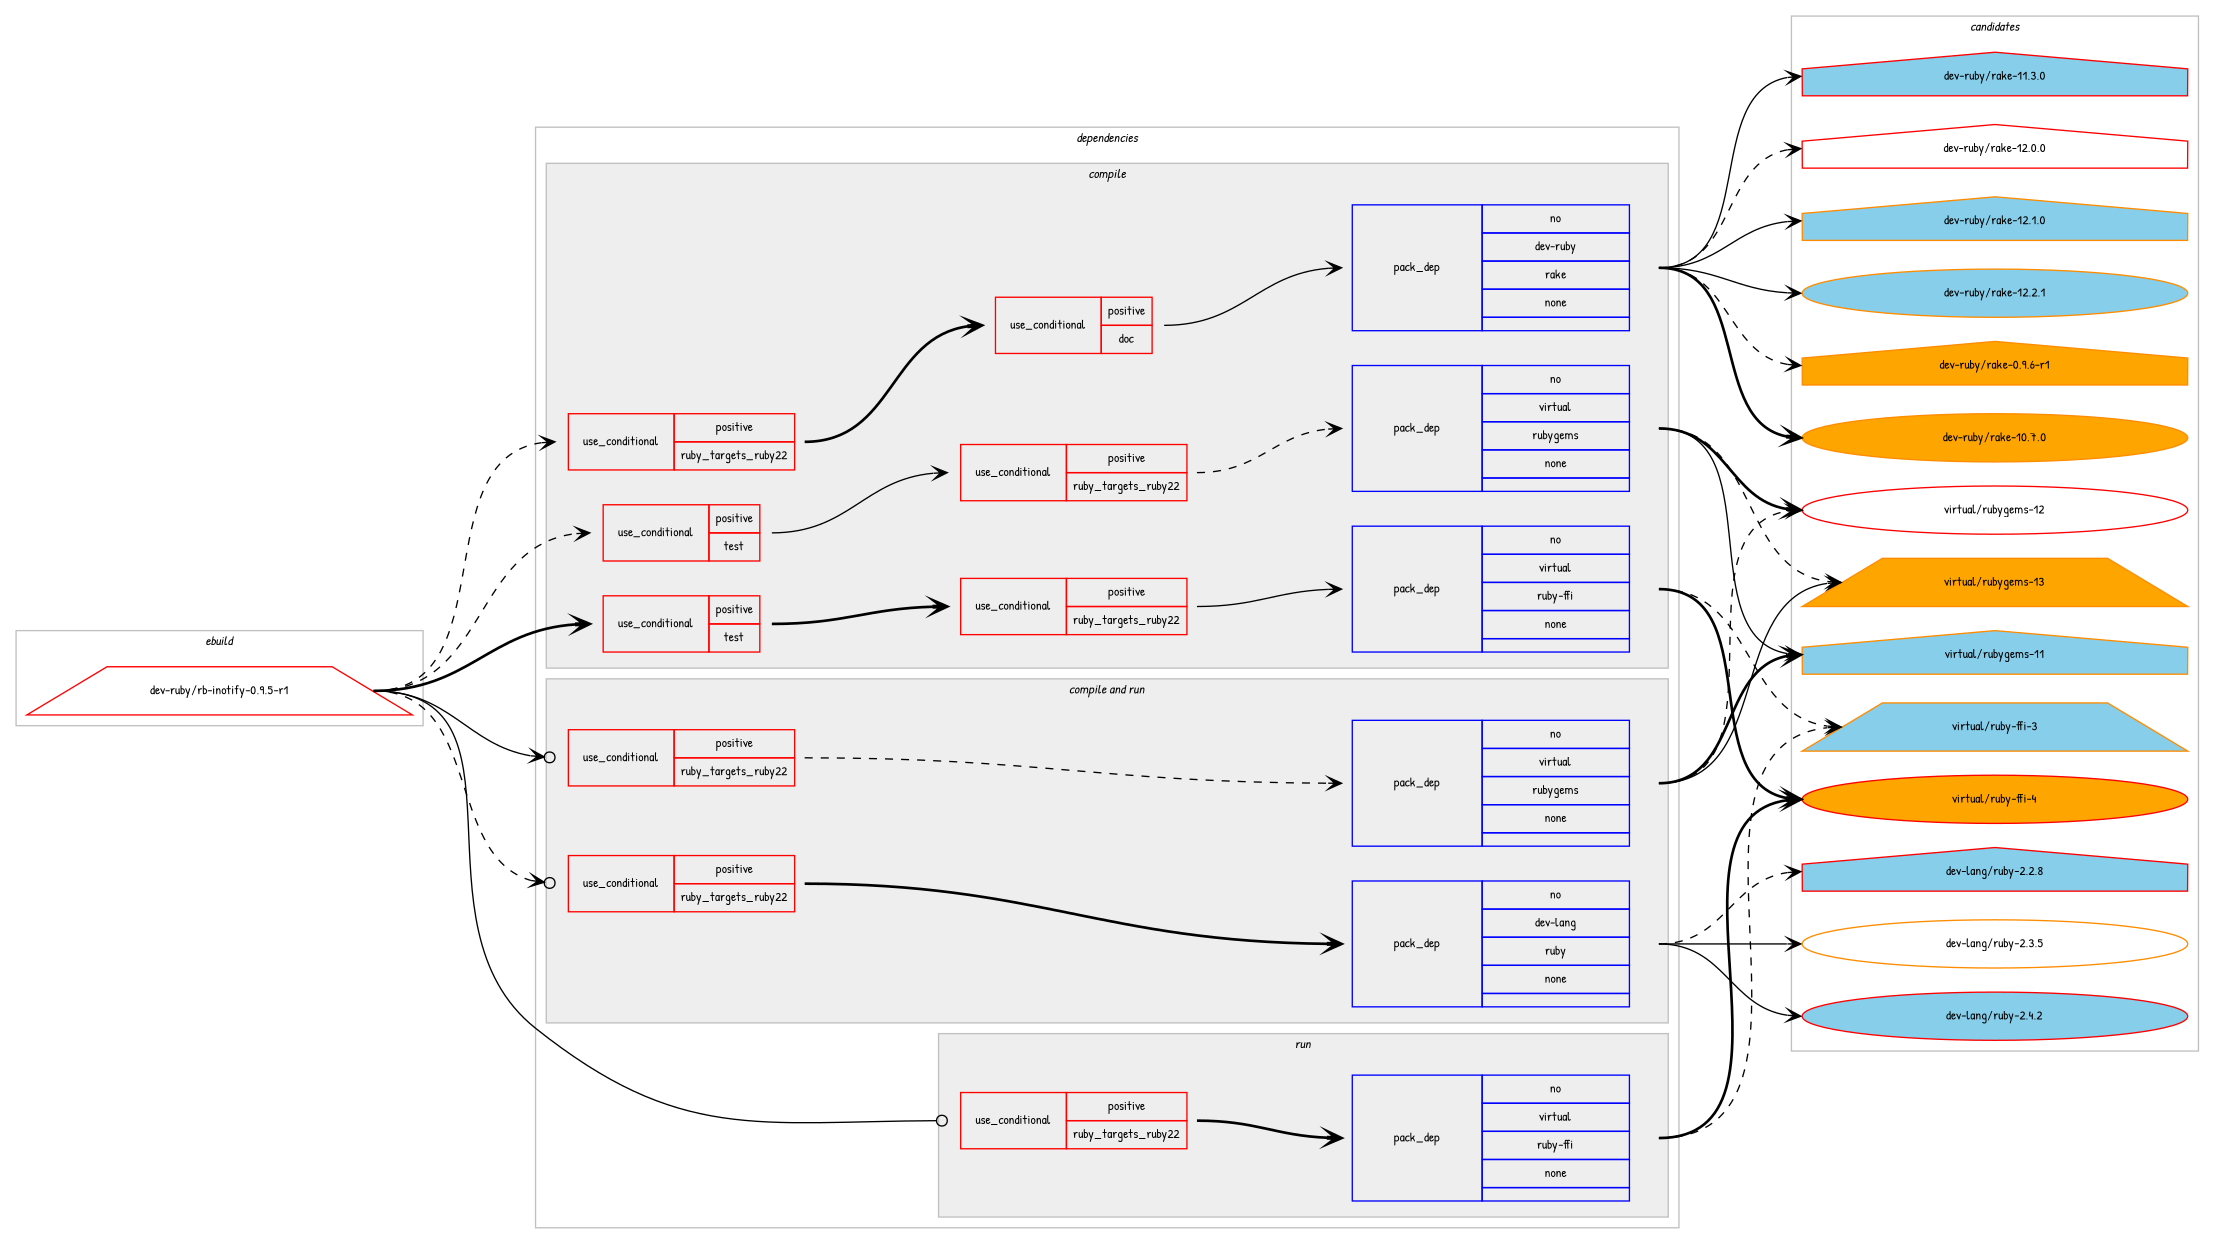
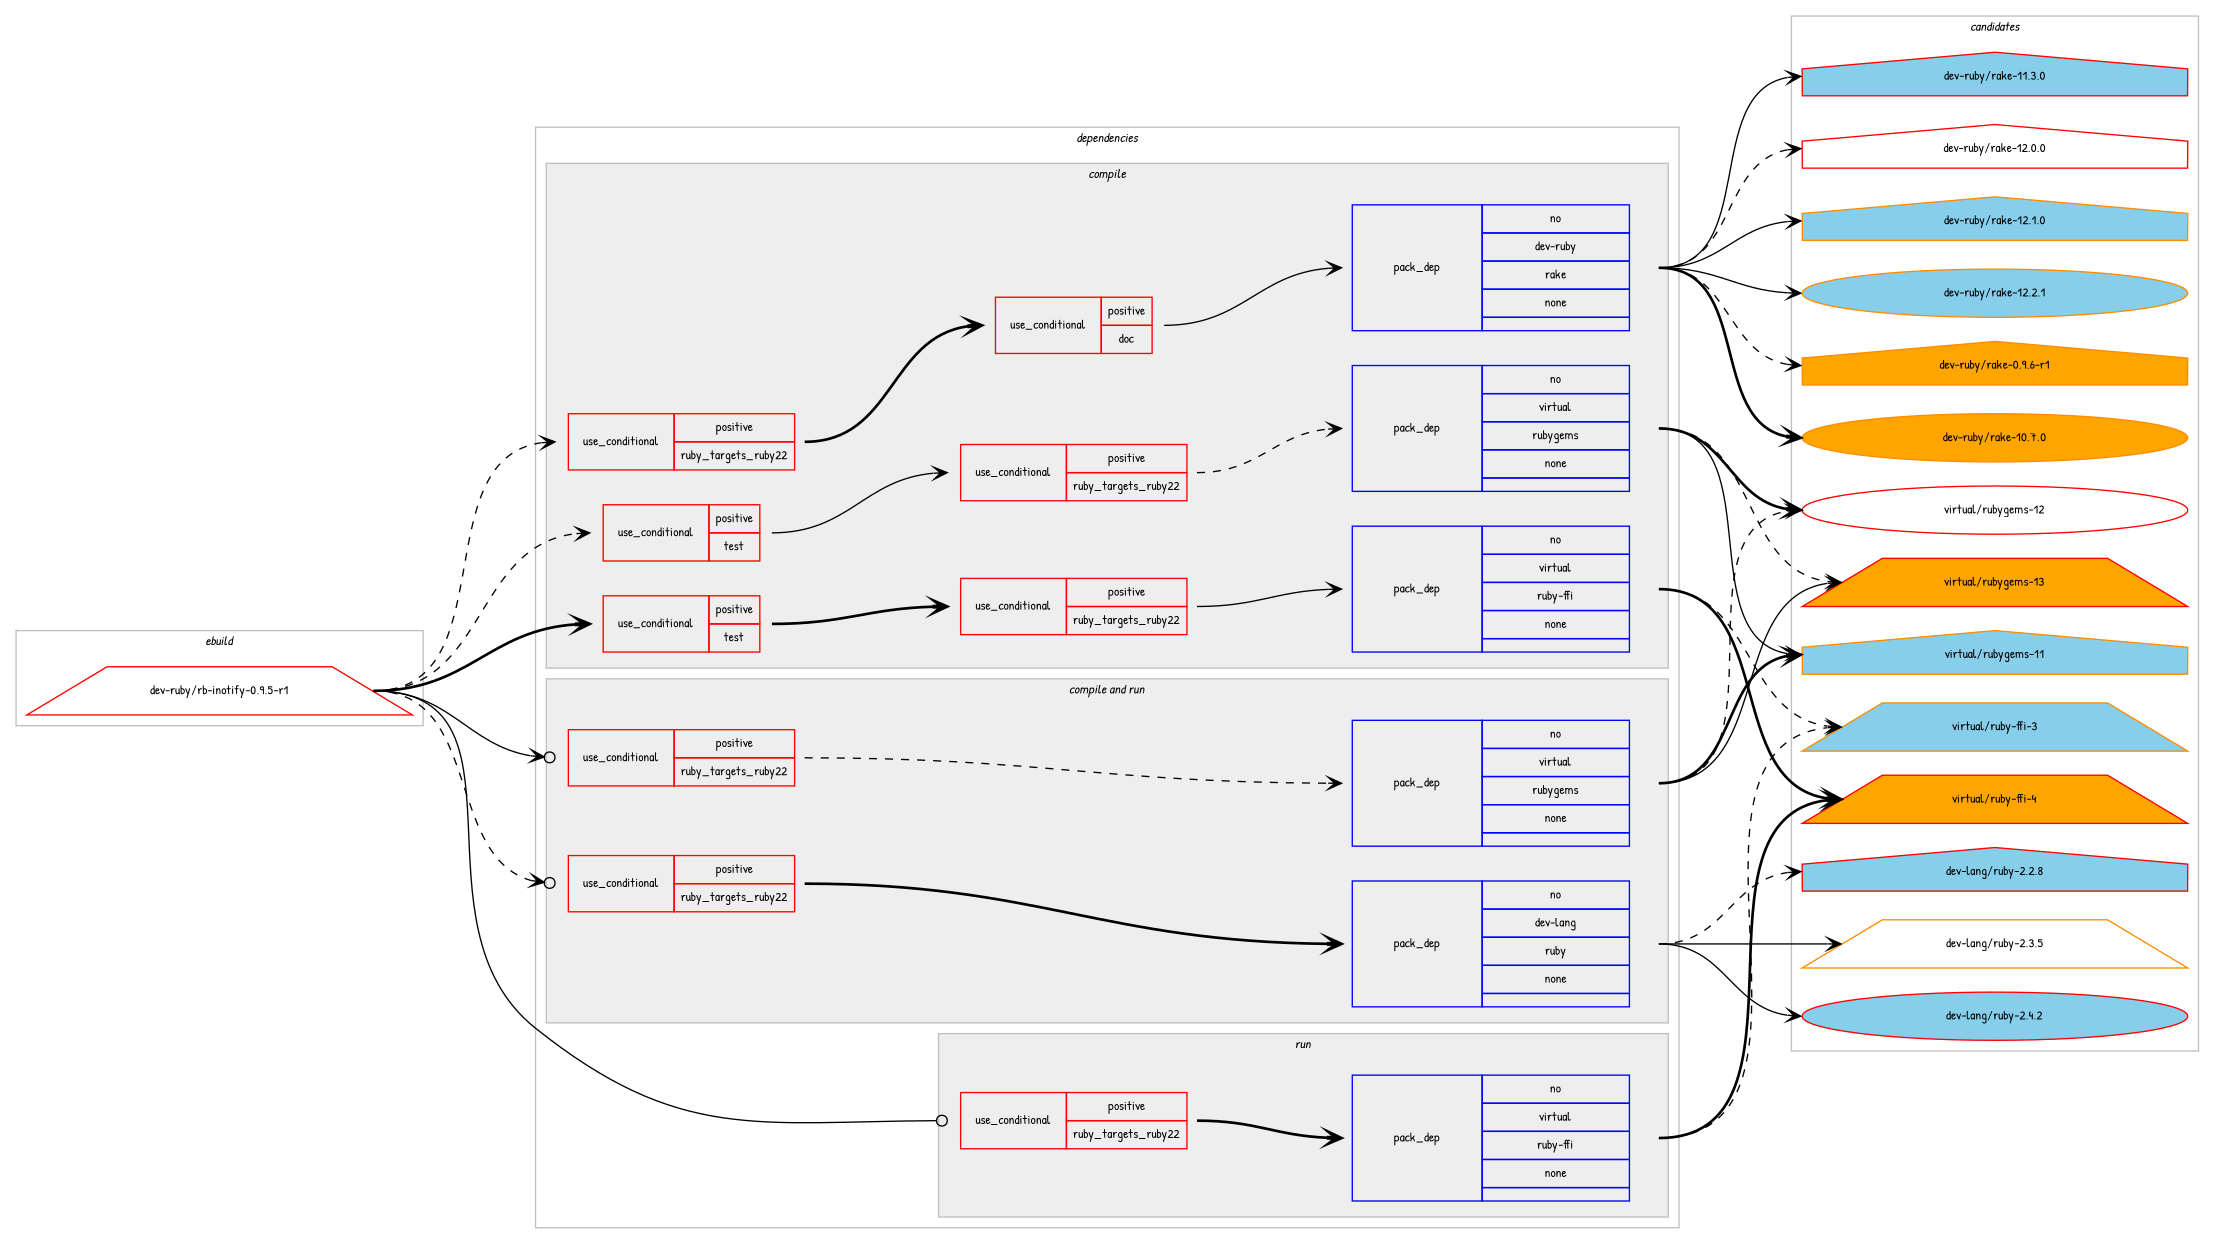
node "virtual/rubygems-13": color darkorange -> red
node "virtual/ruby-ffi-4": shape ellipse -> trapezium
node "dev-lang/ruby-2.3.5": shape ellipse -> trapezium
